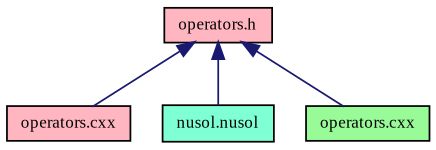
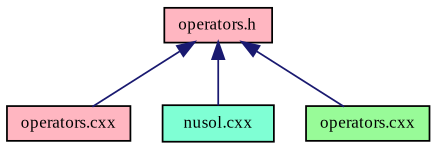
node "nusol.nusol": label "nusol.nusol" -> "nusol.cxx"
